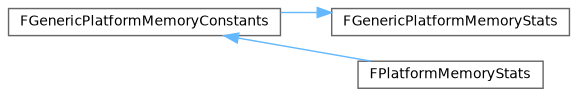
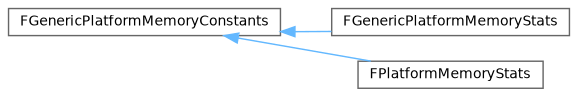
edge "FGenericPlatformMemoryConstants" -> "FGenericPlatformMemoryStats": reversed
